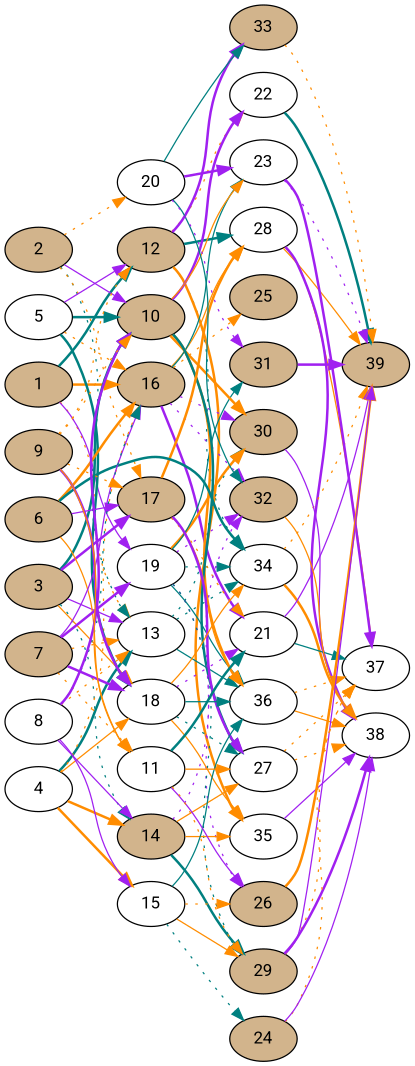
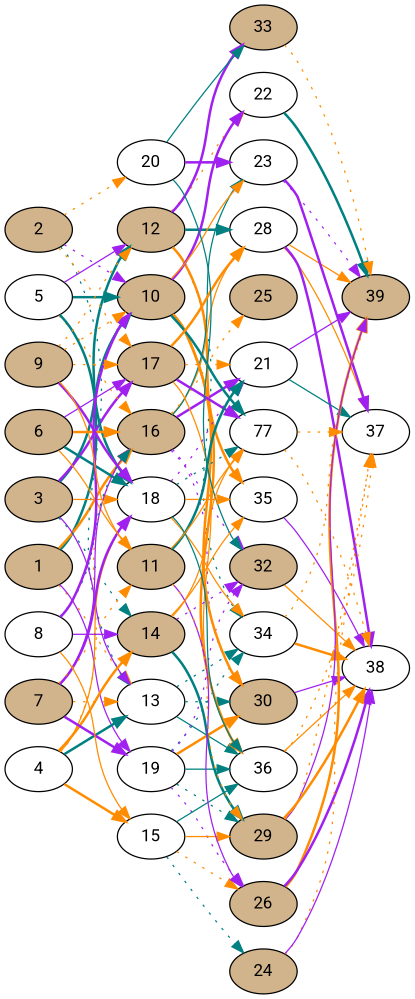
edge "2" -> "10": style solid -> dotted
node "31": removed
edge "6" -> "34": now "6" -> "18"
edge "8" -> "13": removed
node "11": fillcolor white -> tan
node "27": label "27" -> "77"
edge "26" -> "38": added
edge "8" -> "15": color purple -> darkorange
edge "29" -> "38": color purple -> darkorange
